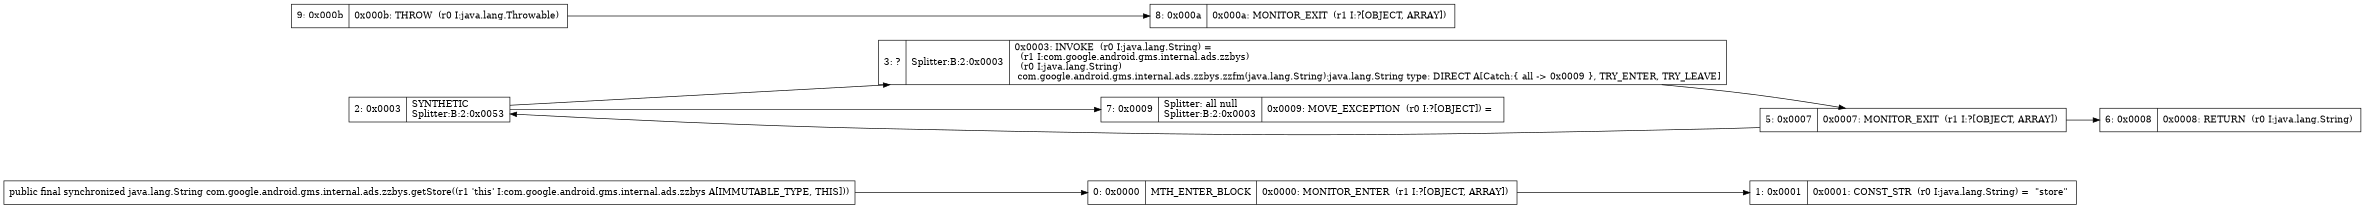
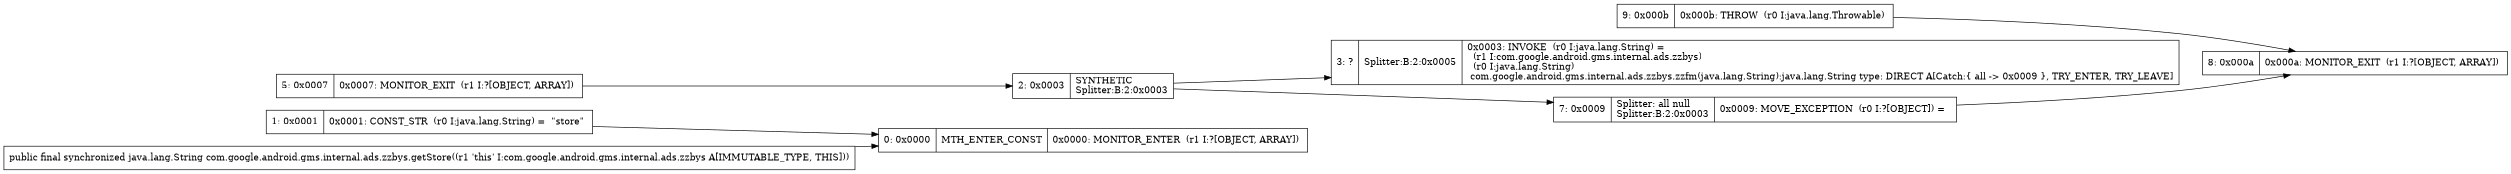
node "3: ?": text "Splitter:B:2:0x0003" -> "Splitter:B:2:0x0005"
edge "3: ?" -> "5: 0x0007": removed
edge "7: 0x0009" -> "8: 0x000a": added
node "2: 0x0003": text "Splitter:B:2:0x0053" -> "Splitter:B:2:0x0003"
node "6: 0x0008": removed
node "0: 0x0000": text "MTH_ENTER_BLOCK" -> "MTH_ENTER_CONST"
edge "0: 0x0000" -> "1: 0x0001": reversed
